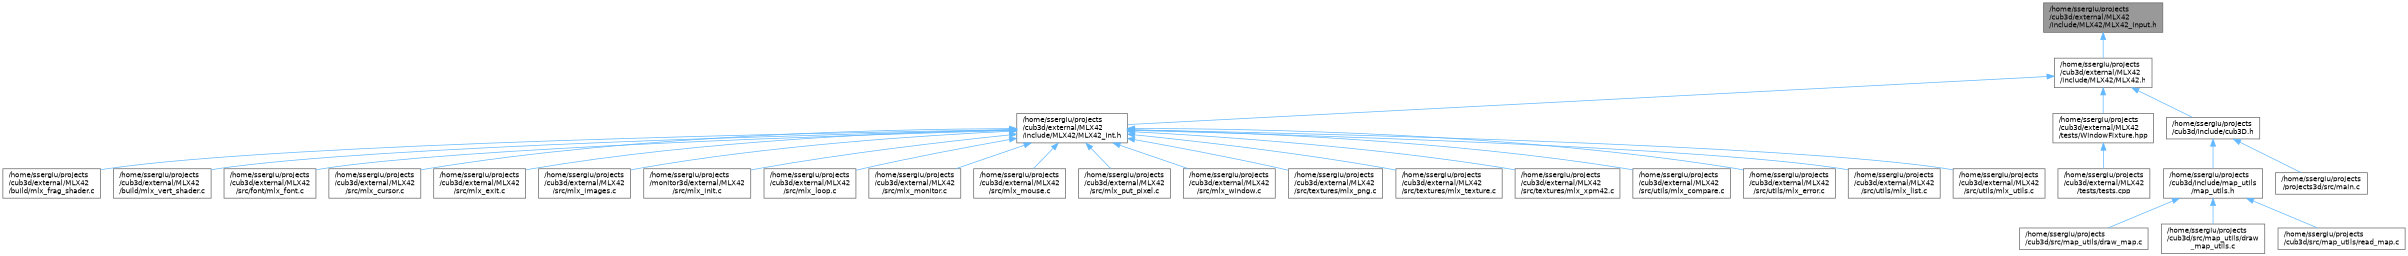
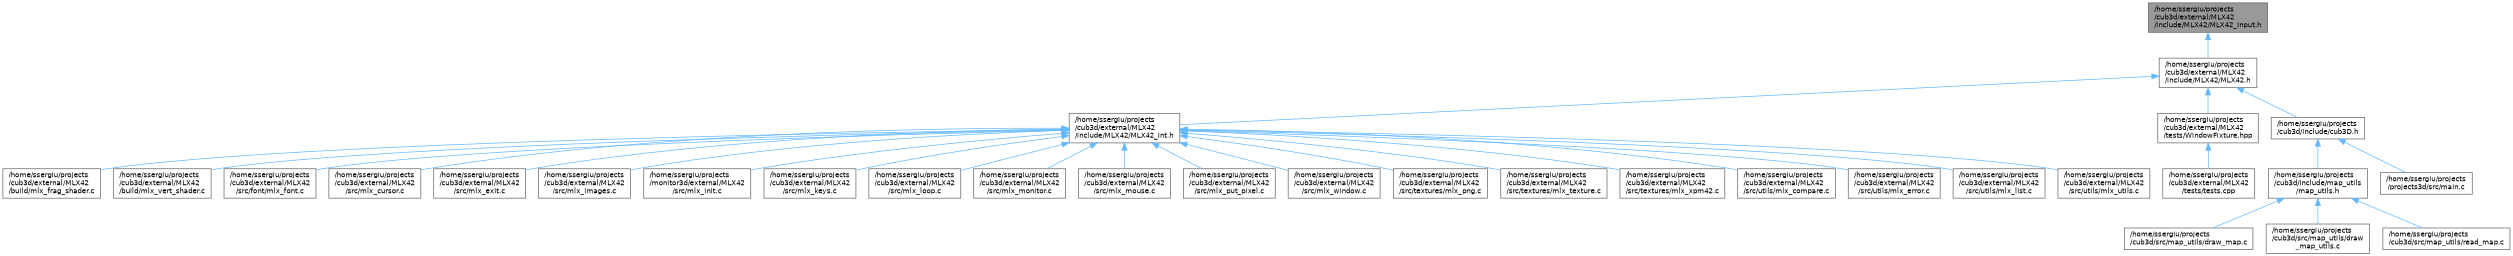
node "/home/ssergiu/projects /cub3d/external/MLX42 /src/mlx_keys.c": added
